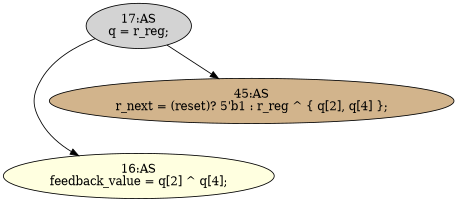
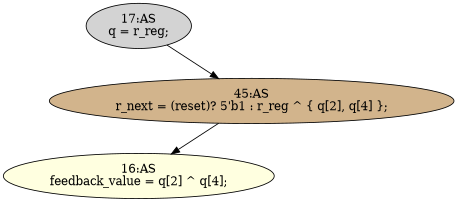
edge "17:AS q = r_reg;" -> "16:AS feedback_value = q[2] ^ q[4];": now "45:AS r_next = (reset)? 5'b1 : r_reg ^ { q[2], q[4] };" -> "16:AS feedback_value = q[2] ^ q[4];"
